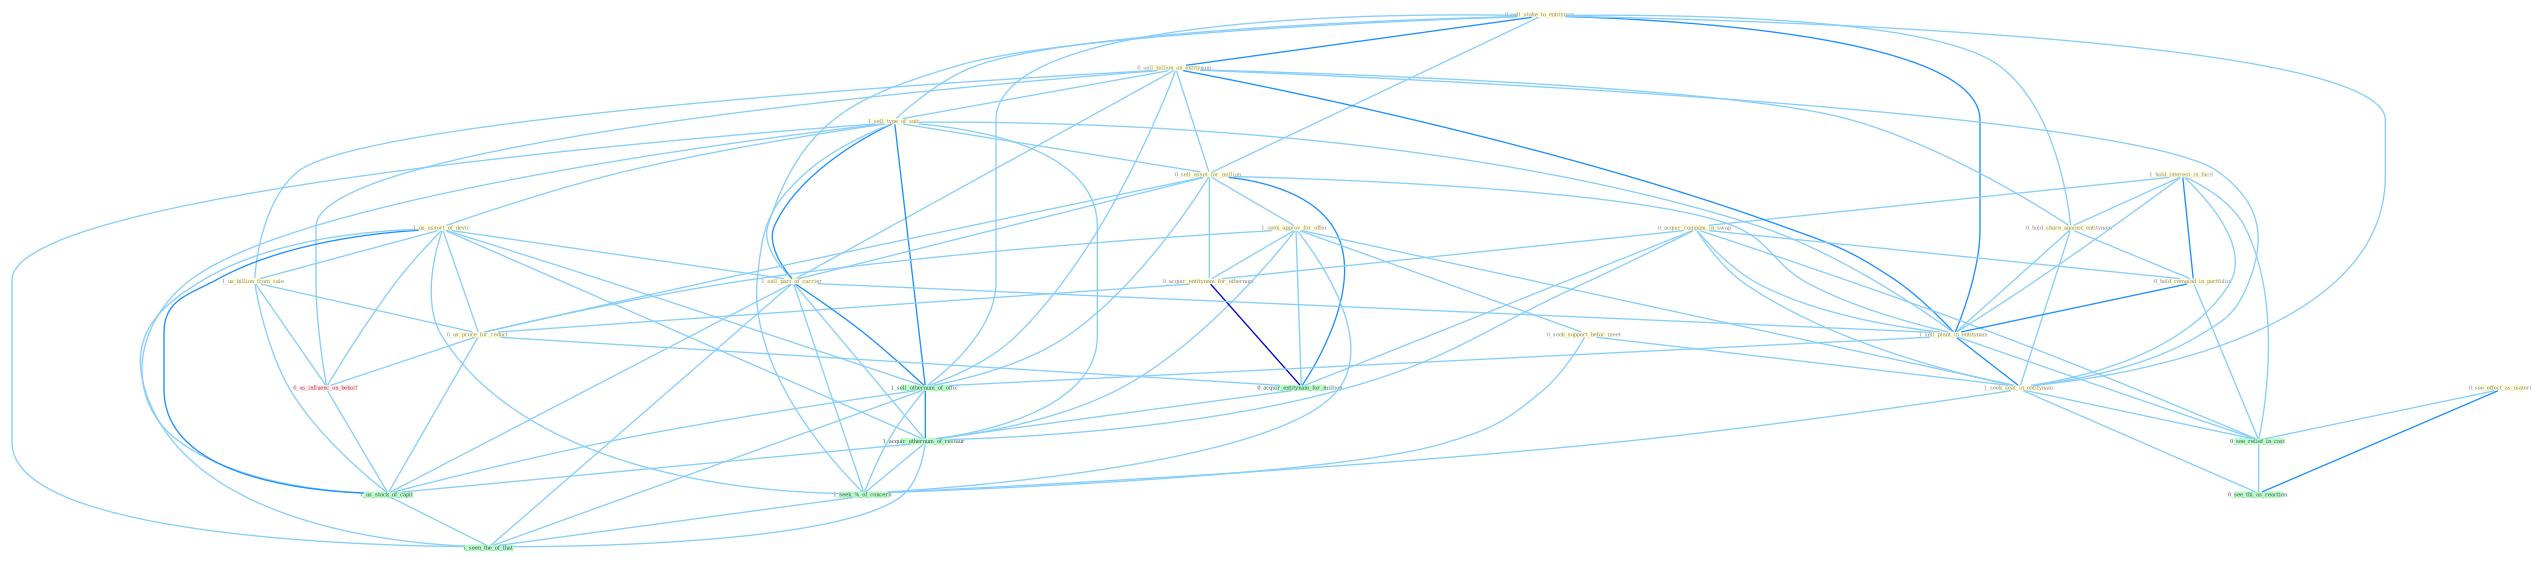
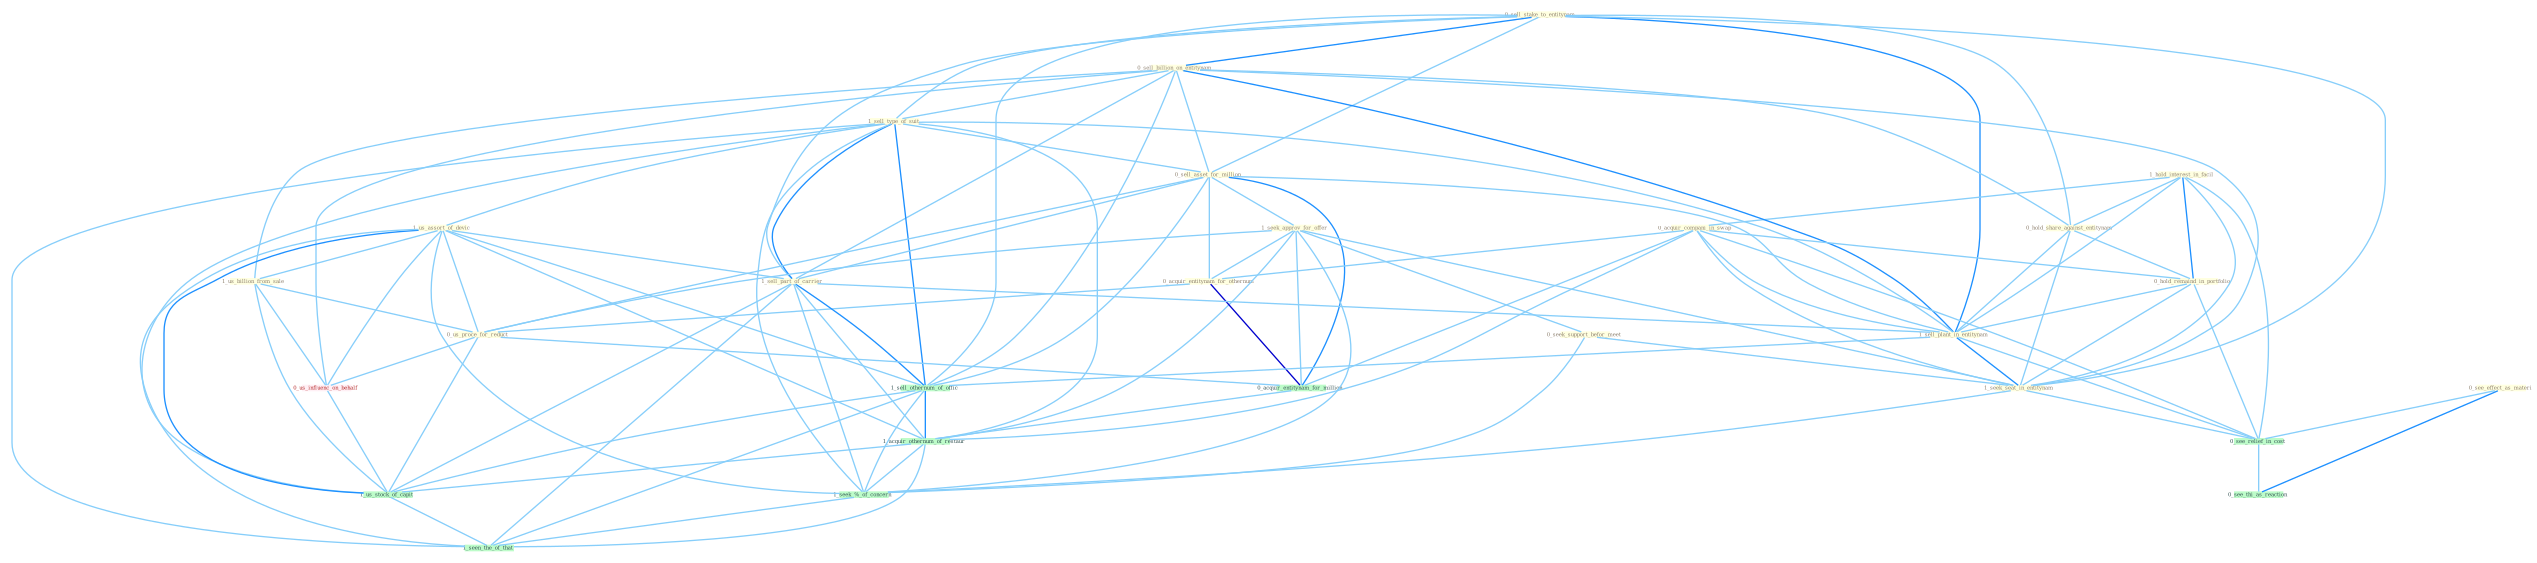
edge "0_hold_remaind_in_portfolio" -- "1_sell_plant_in_entitynam": color #1e90ff -> #87cefa
edge "1_seek_seat_in_entitynam" -- "0_see_thi_as_reaction": now "1_seek_seat_in_entitynam" -- "0_hold_remaind_in_portfolio"
